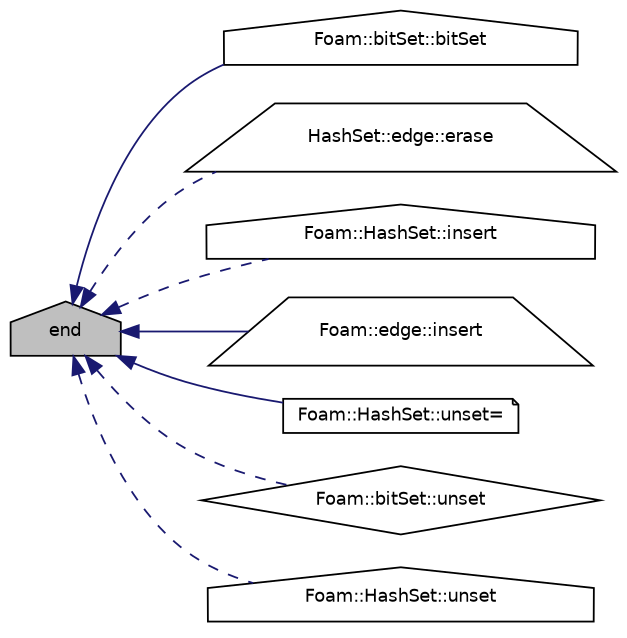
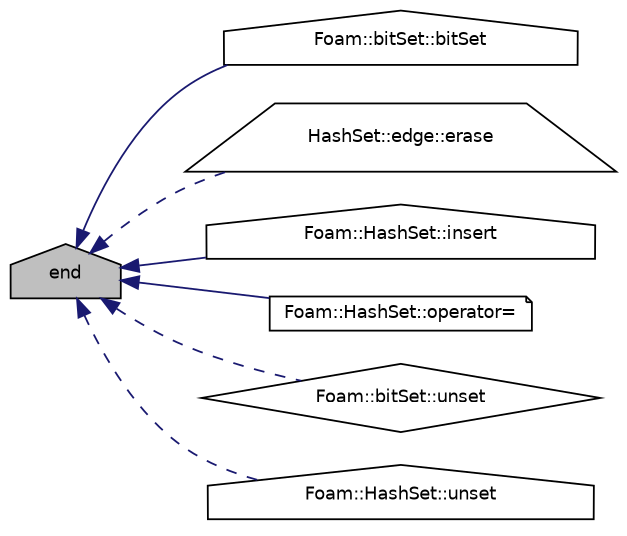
edge "Foam::HashSet::insert" -> "end": style dashed -> solid
node "Foam::edge::insert": removed
node "Foam::HashSet::unset=": label "Foam::HashSet::unset=" -> "Foam::HashSet::operator="
